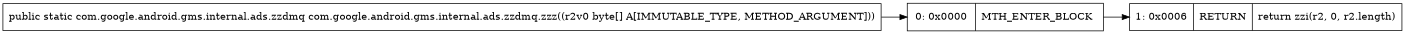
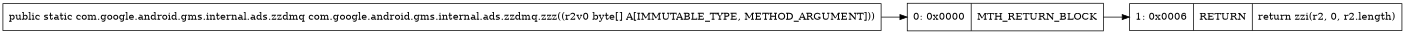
node "0: 0x0000": text "MTH_ENTER_BLOCK" -> "MTH_RETURN_BLOCK"
